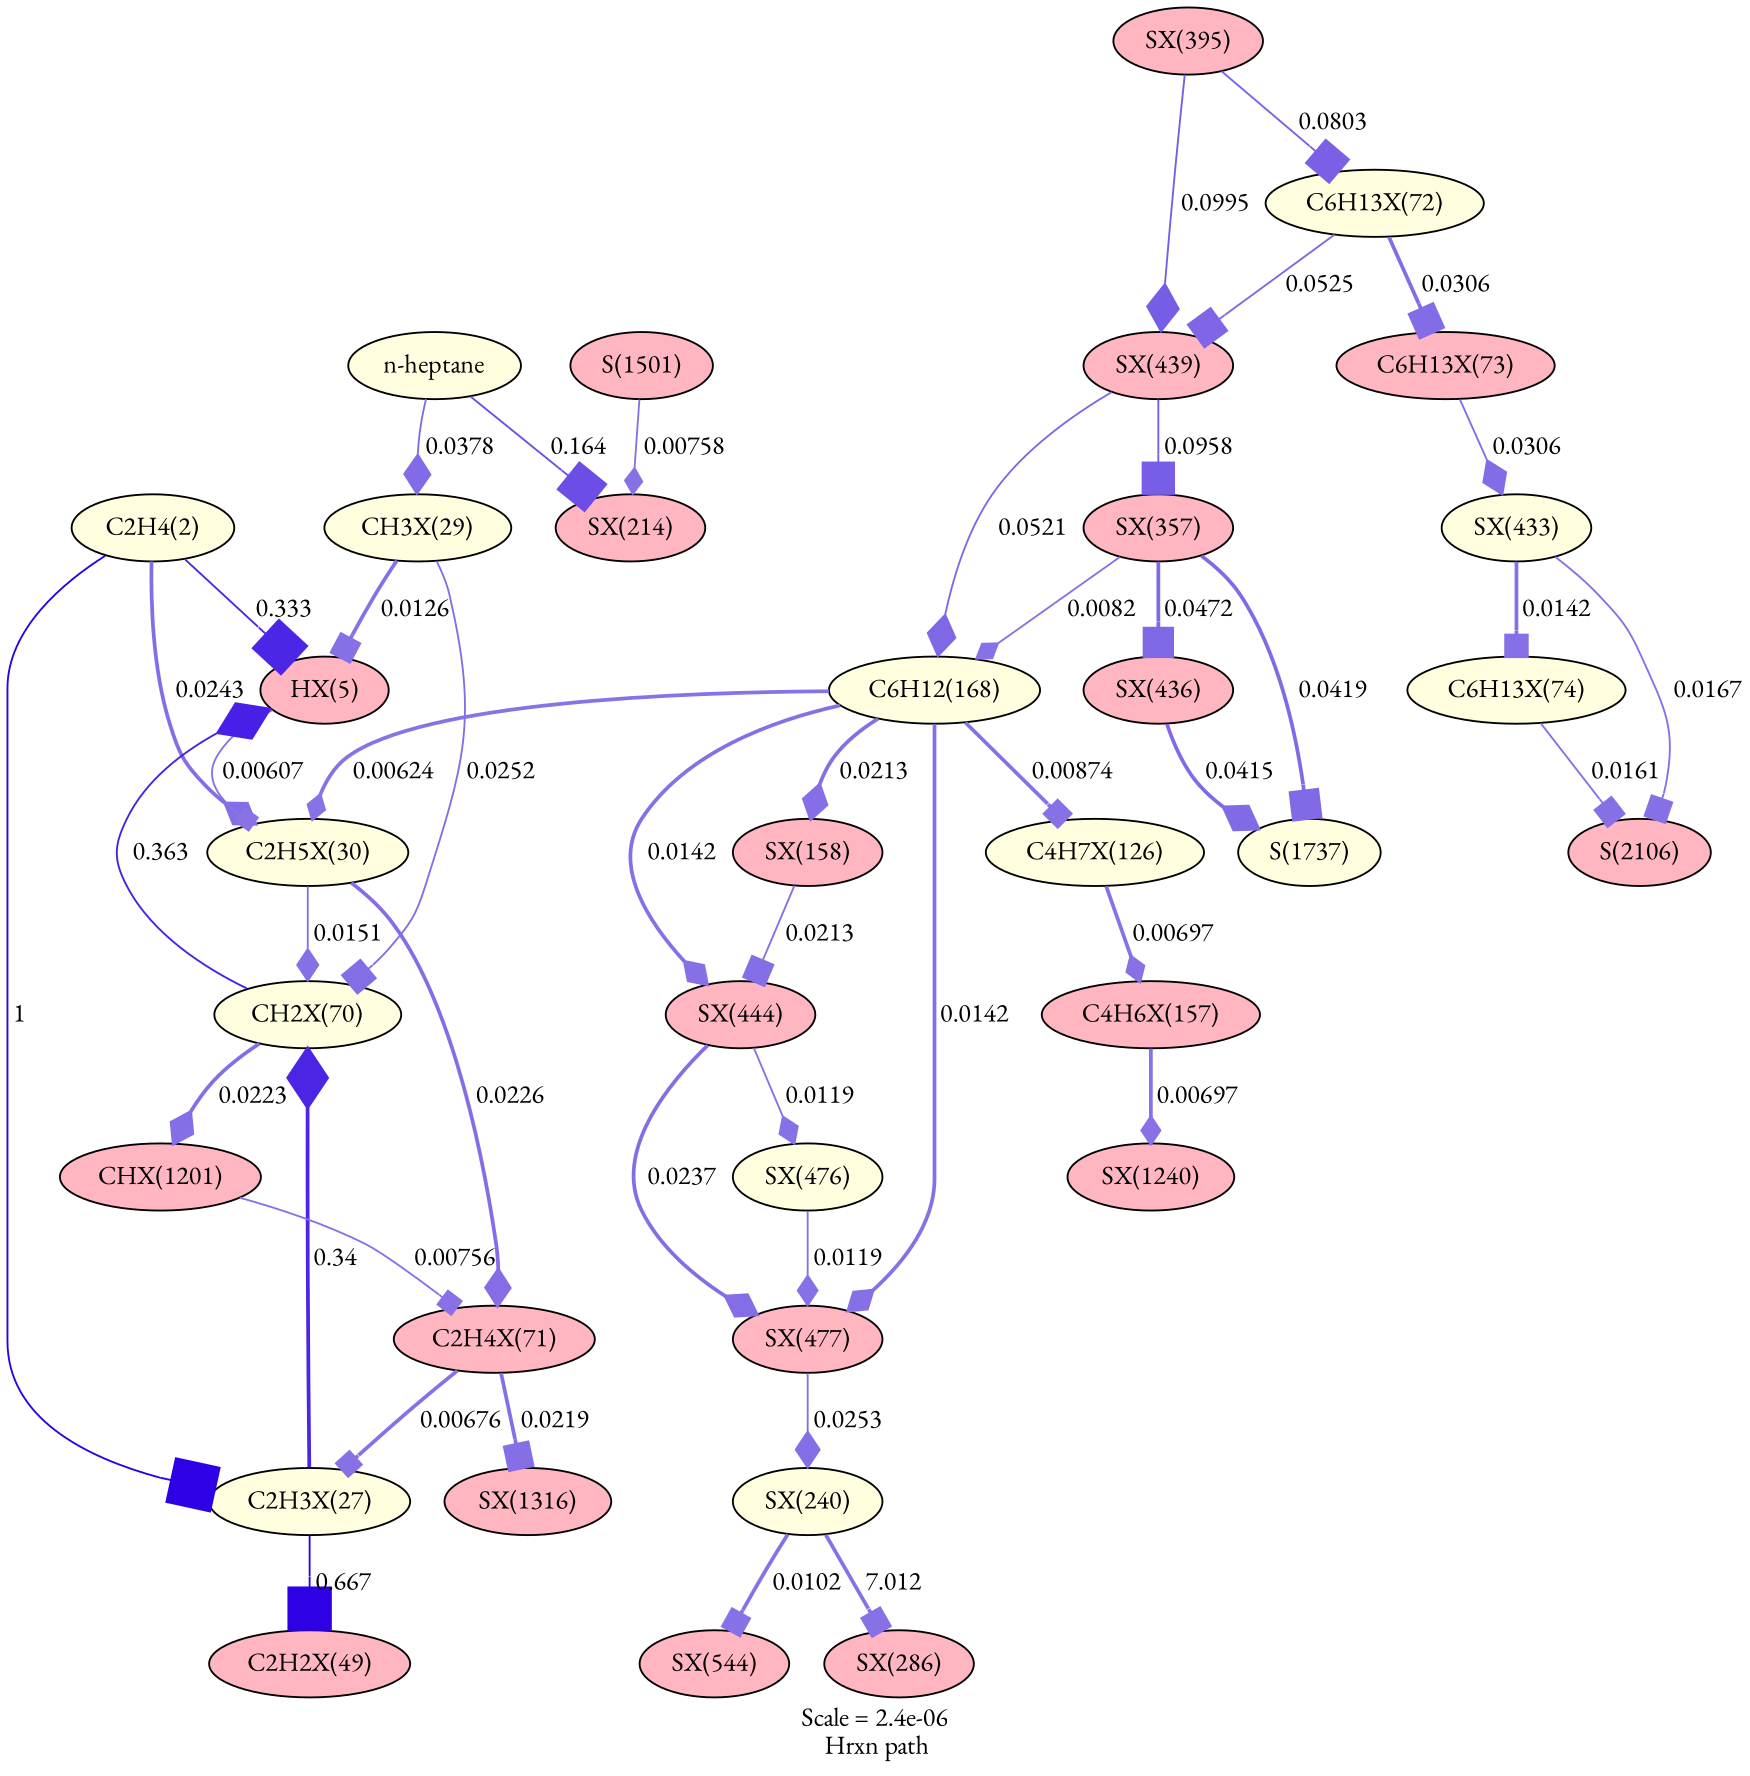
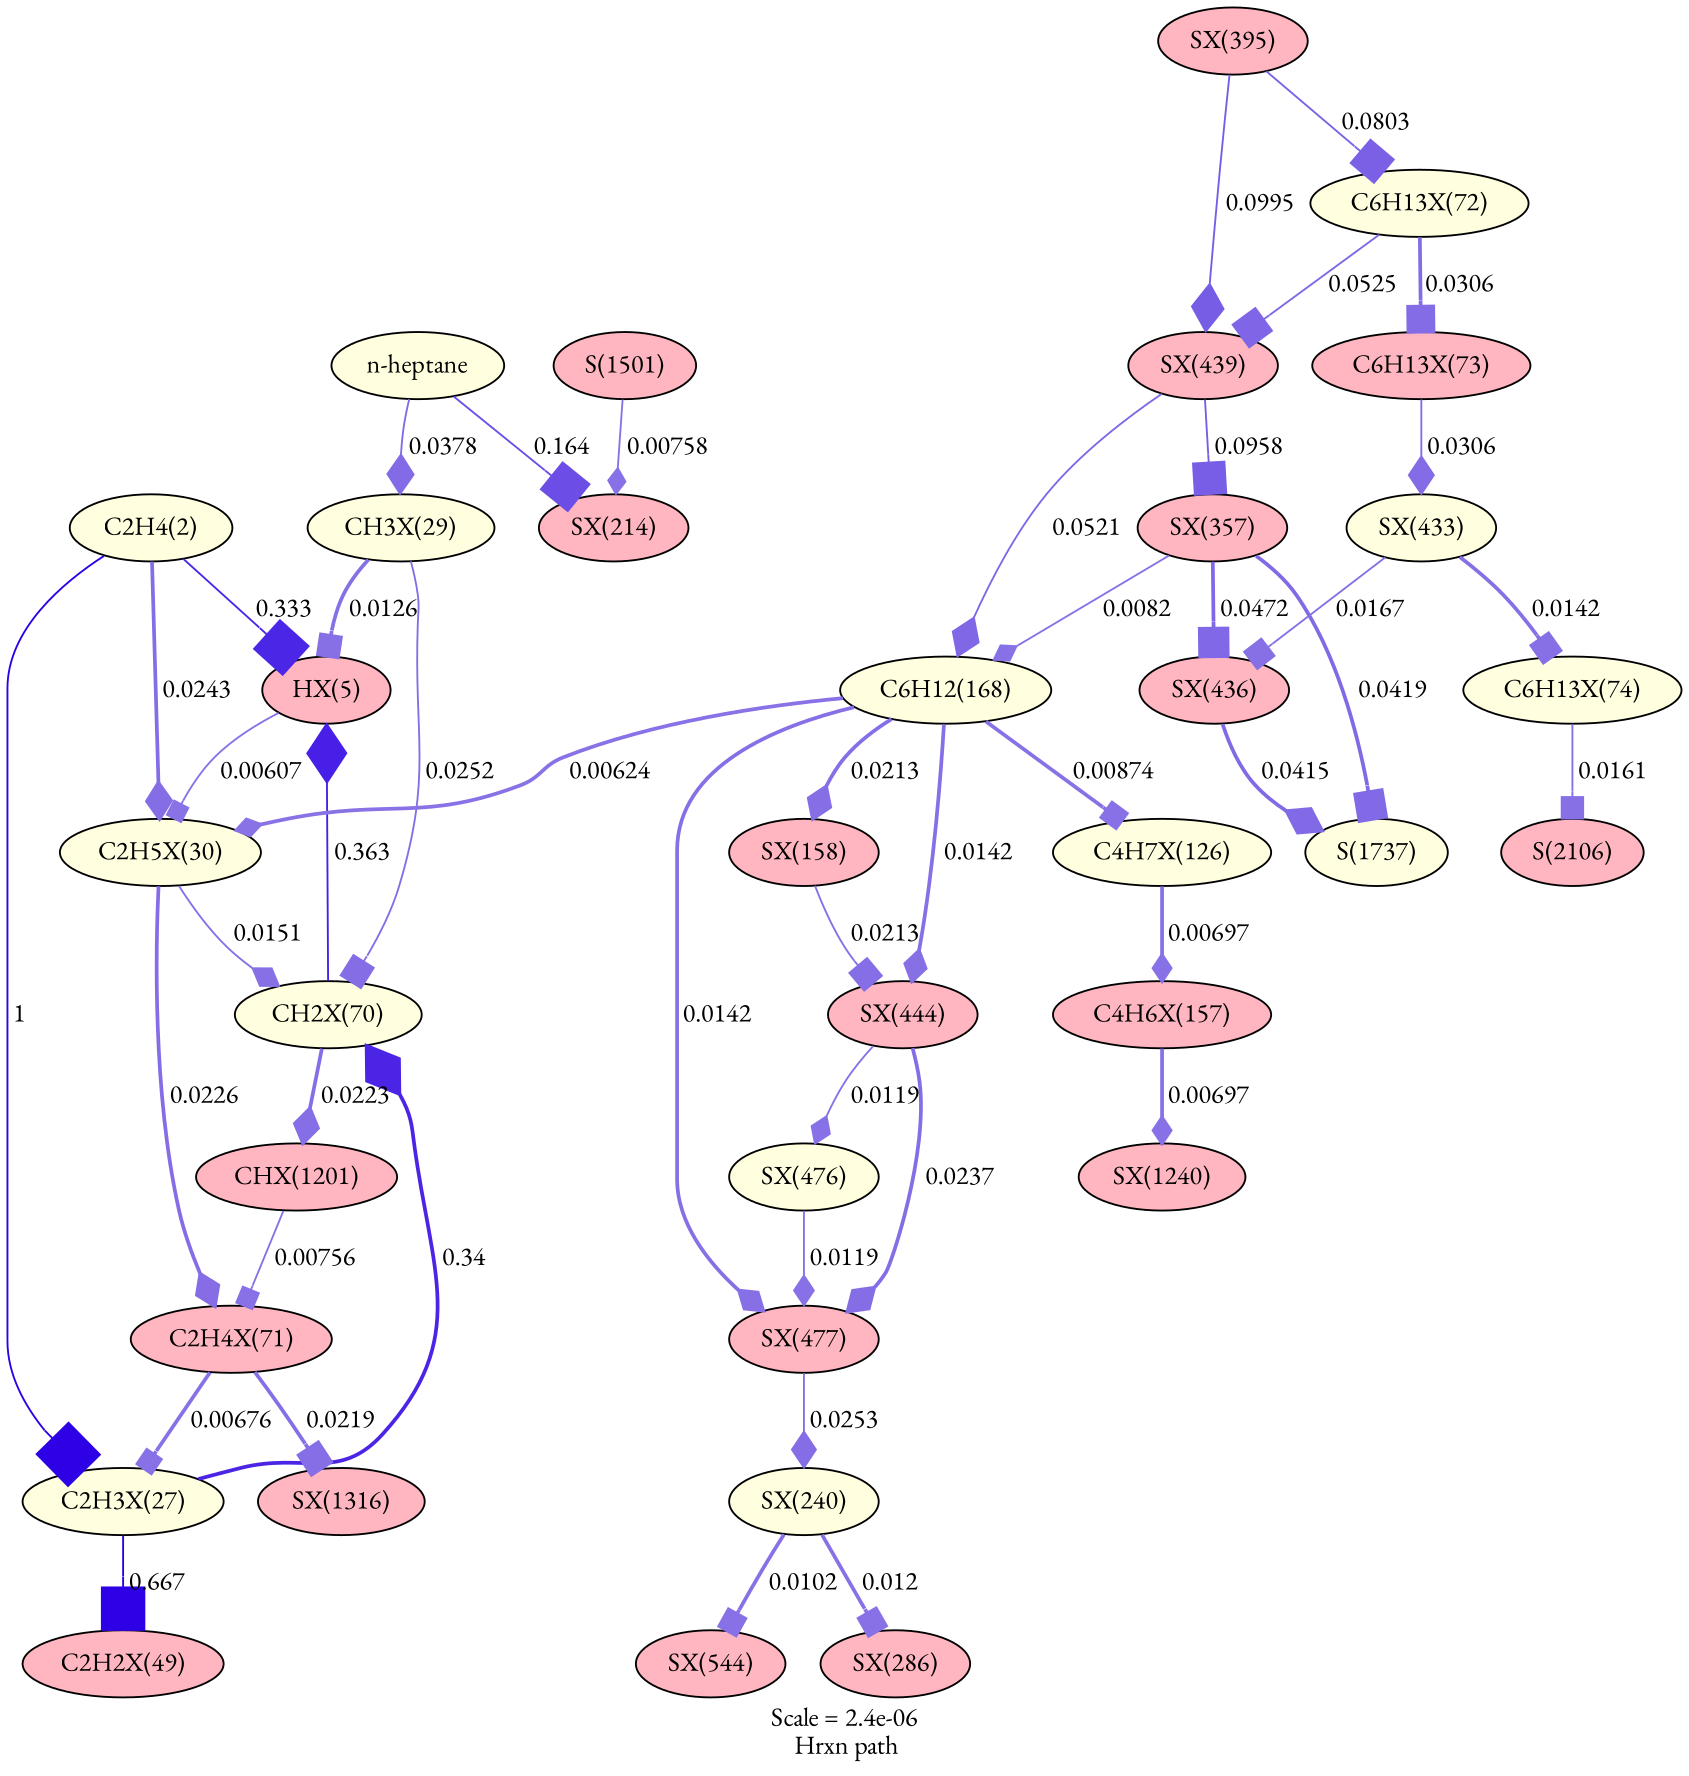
edge "SX(433)" -> "S(2106)": now "SX(433)" -> "SX(436)"
edge "SX(240)" -> "SX(286)": label " 7.012" -> " 0.012"
